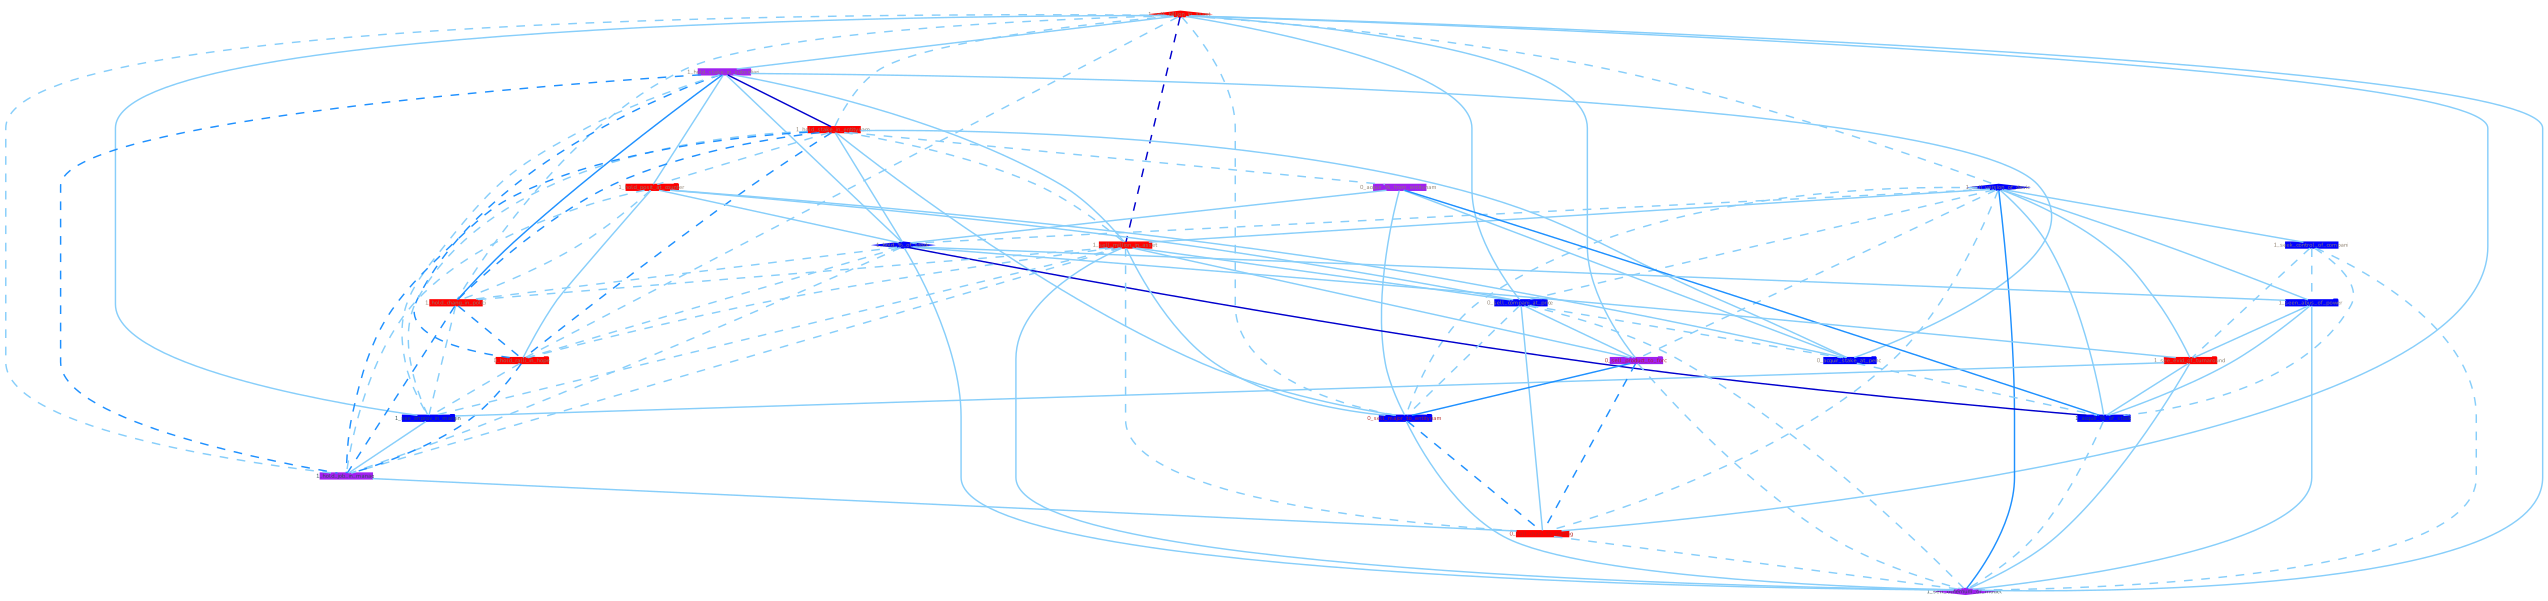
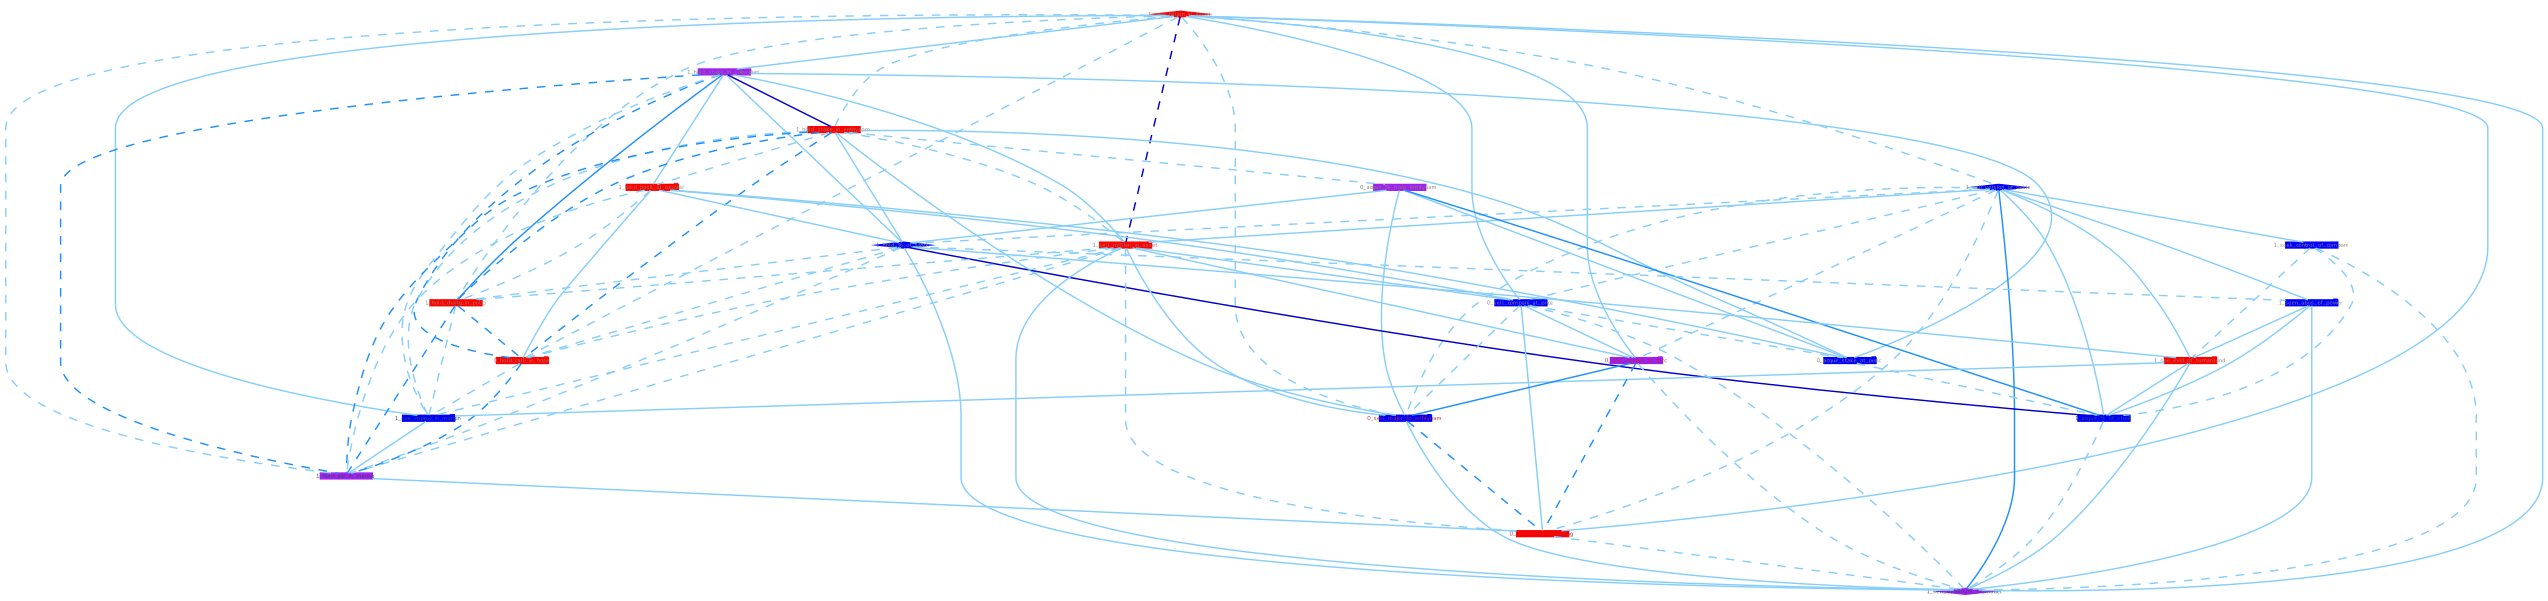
edge "1_hold_%_of_stock" -- "1_seen_abus_of_power": style solid -> dashed
edge "1_seek_control_of_compani" -- "1_seen_abus_of_power": removed
